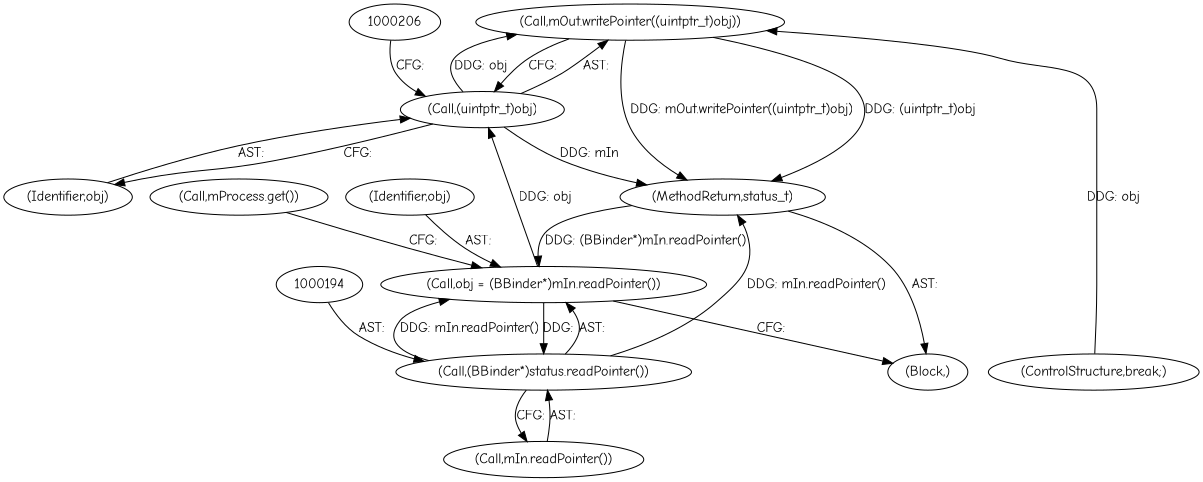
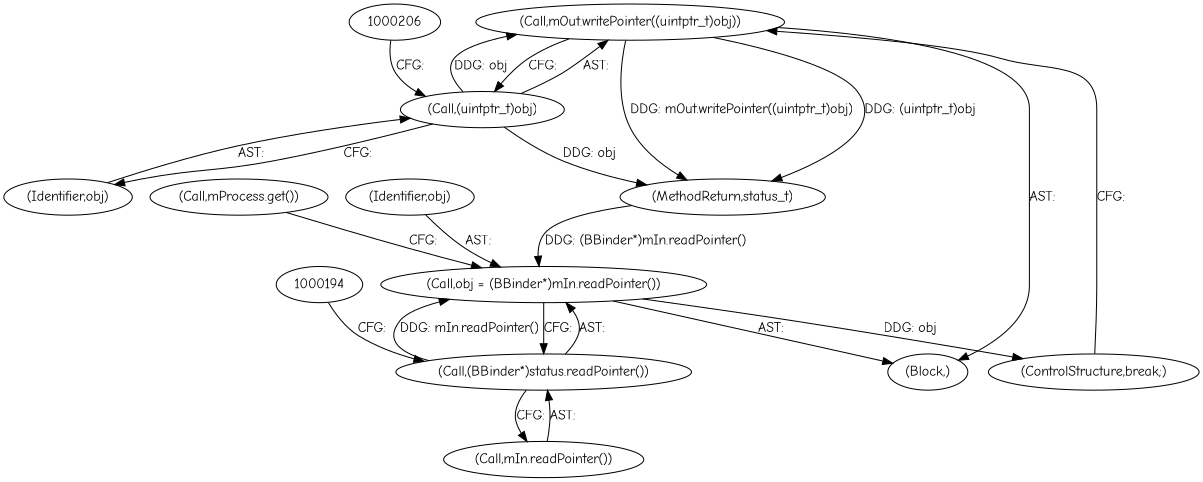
edge "(Call,(uintptr_t)obj)" -> "(MethodReturn,status_t)": label "DDG: mIn" -> "DDG: obj"
edge "(ControlStructure,break;)" -> "(Call,mOut.writePointer((uintptr_t)obj))": label "DDG: obj" -> "CFG: "
edge "(Call,obj = (BBinder*)mIn.readPointer())" -> "(Call,(uintptr_t)obj)": now "(Call,obj = (BBinder*)mIn.readPointer())" -> "(ControlStructure,break;)"
edge "(MethodReturn,status_t)" -> "(Block,)": now "(Call,mOut.writePointer((uintptr_t)obj))" -> "(Block,)"
edge "(Call,(BBinder*)status.readPointer())" -> "(MethodReturn,status_t)": removed, label "DDG: mIn.readPointer()"
edge "1000194" -> "(Call,(BBinder*)status.readPointer())": label "AST: " -> "CFG: "
edge "(Call,obj = (BBinder*)mIn.readPointer())" -> "(Call,(BBinder*)status.readPointer())": label "DDG: " -> "CFG: "
edge "(Call,obj = (BBinder*)mIn.readPointer())" -> "(Block,)": label "CFG: " -> "AST: "
